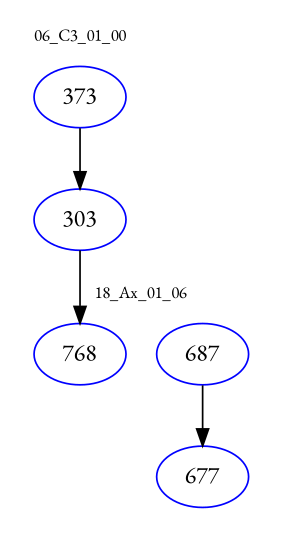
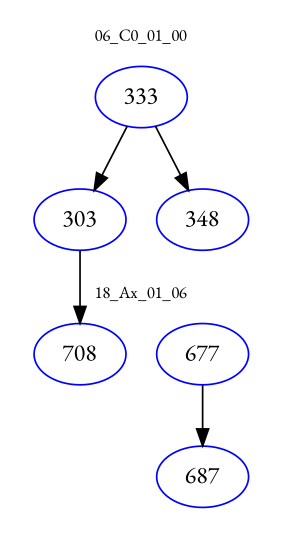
cluster "06_C3_01_00": label "06_C3_01_00" -> "06_C0_01_00"
node "373": label "373" -> "333"
node "348": added
node "768": label "768" -> "708"
edge "687" -> "677": reversed
